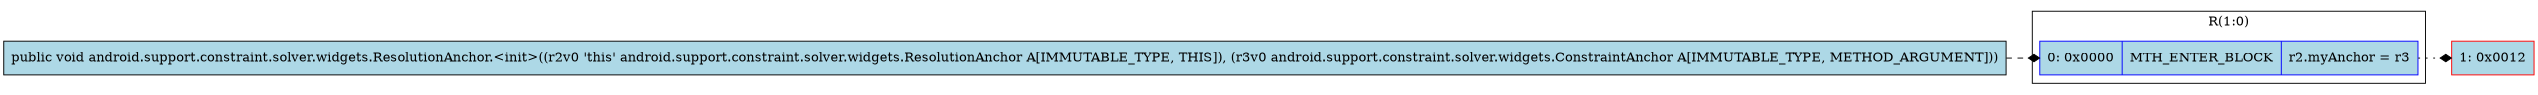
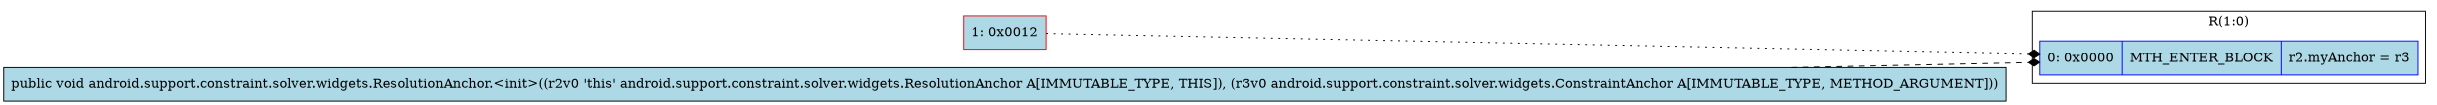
edge "0: 0x0000" -> "1: 0x0012": reversed
